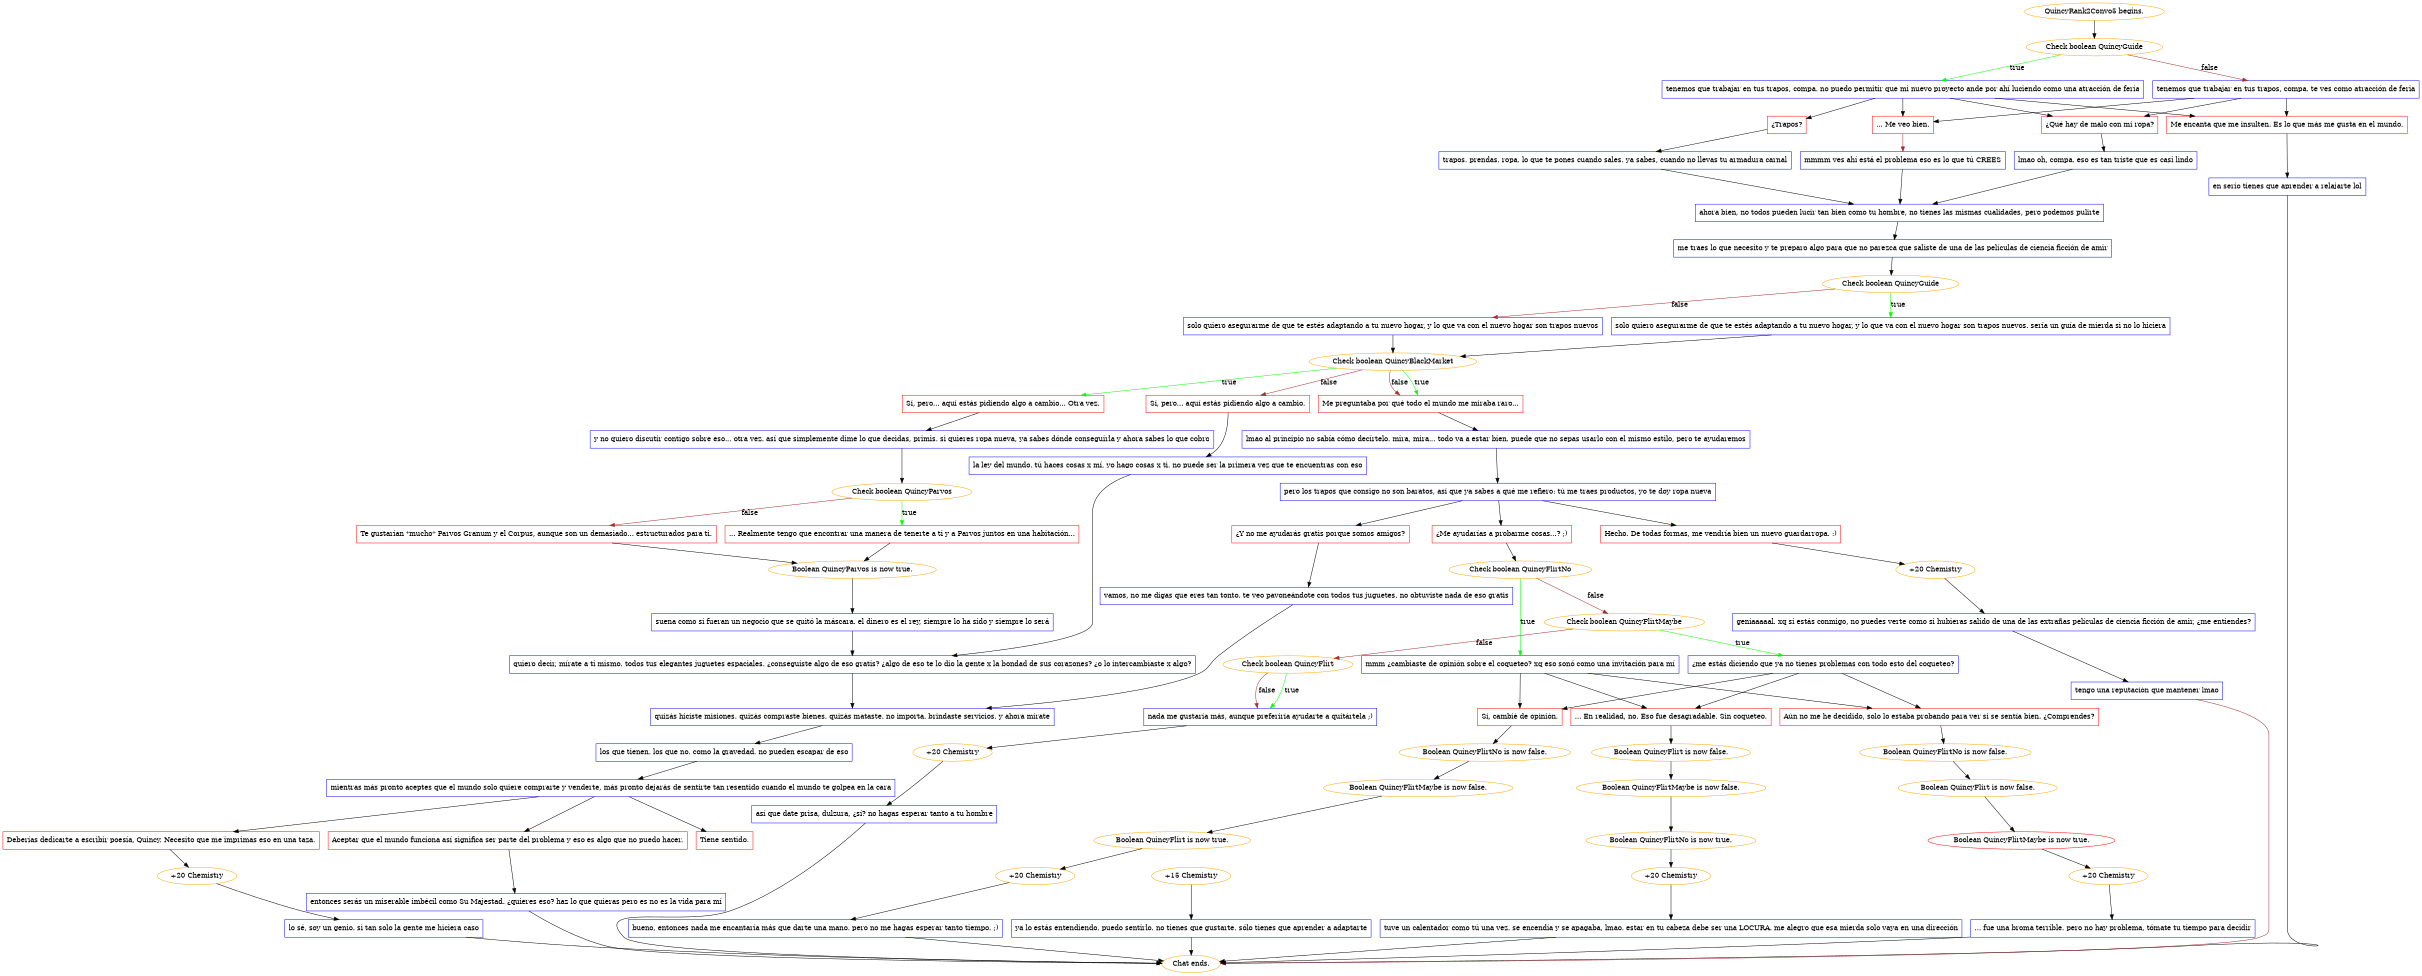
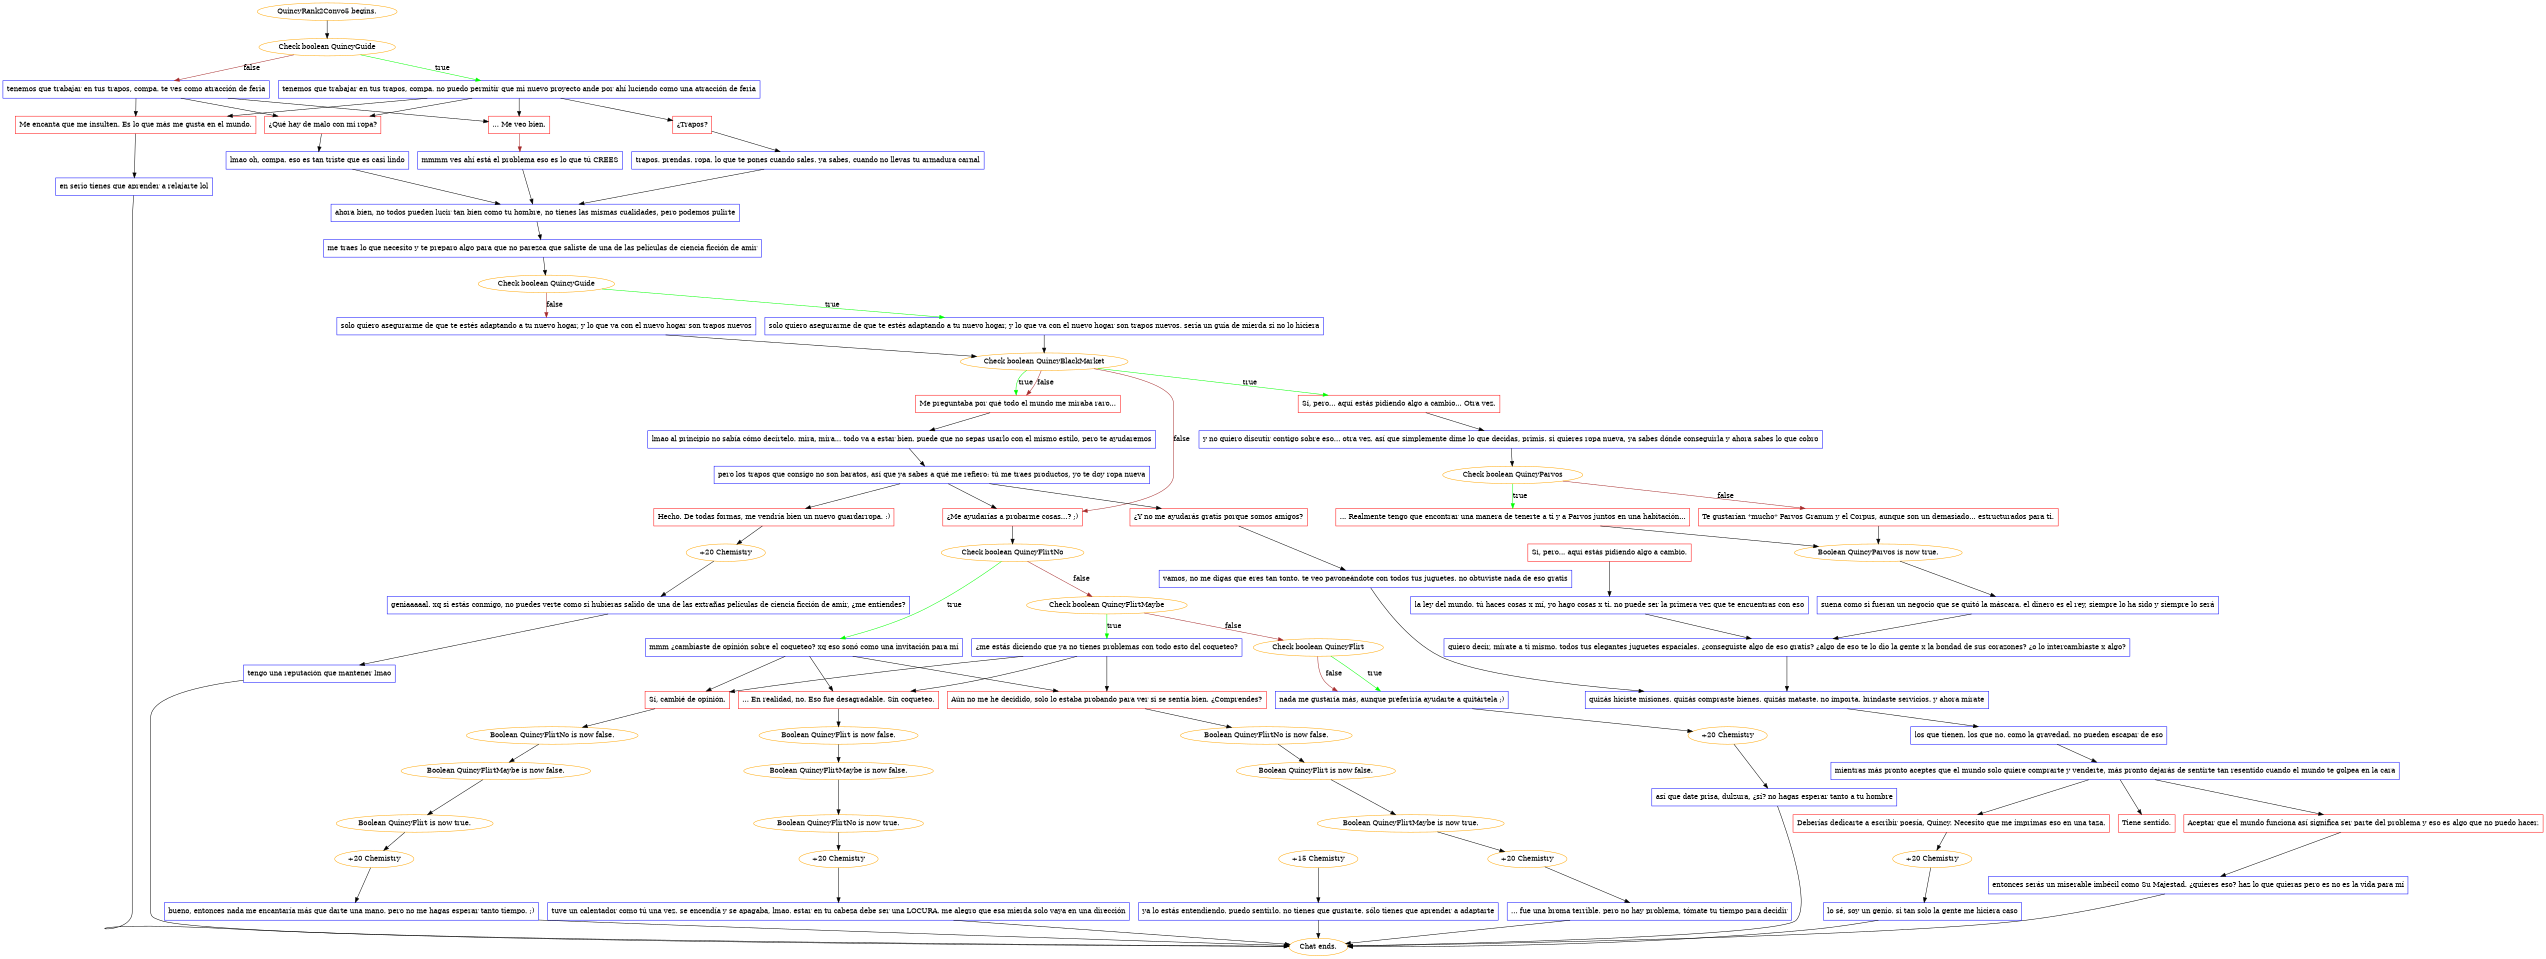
edge "Check boolean QuincyBlackMarket" -> "Sí, pero... aquí estás pidiendo algo a cambio.": now "Check boolean QuincyBlackMarket" -> "¿Me ayudarías a probarme cosas...? ;)"
node "Boolean QuincyFlirtMaybe is now true.": color red -> orange
edge "tengo una reputación que mantener lmao" -> "Chat ends.": color brown -> black
